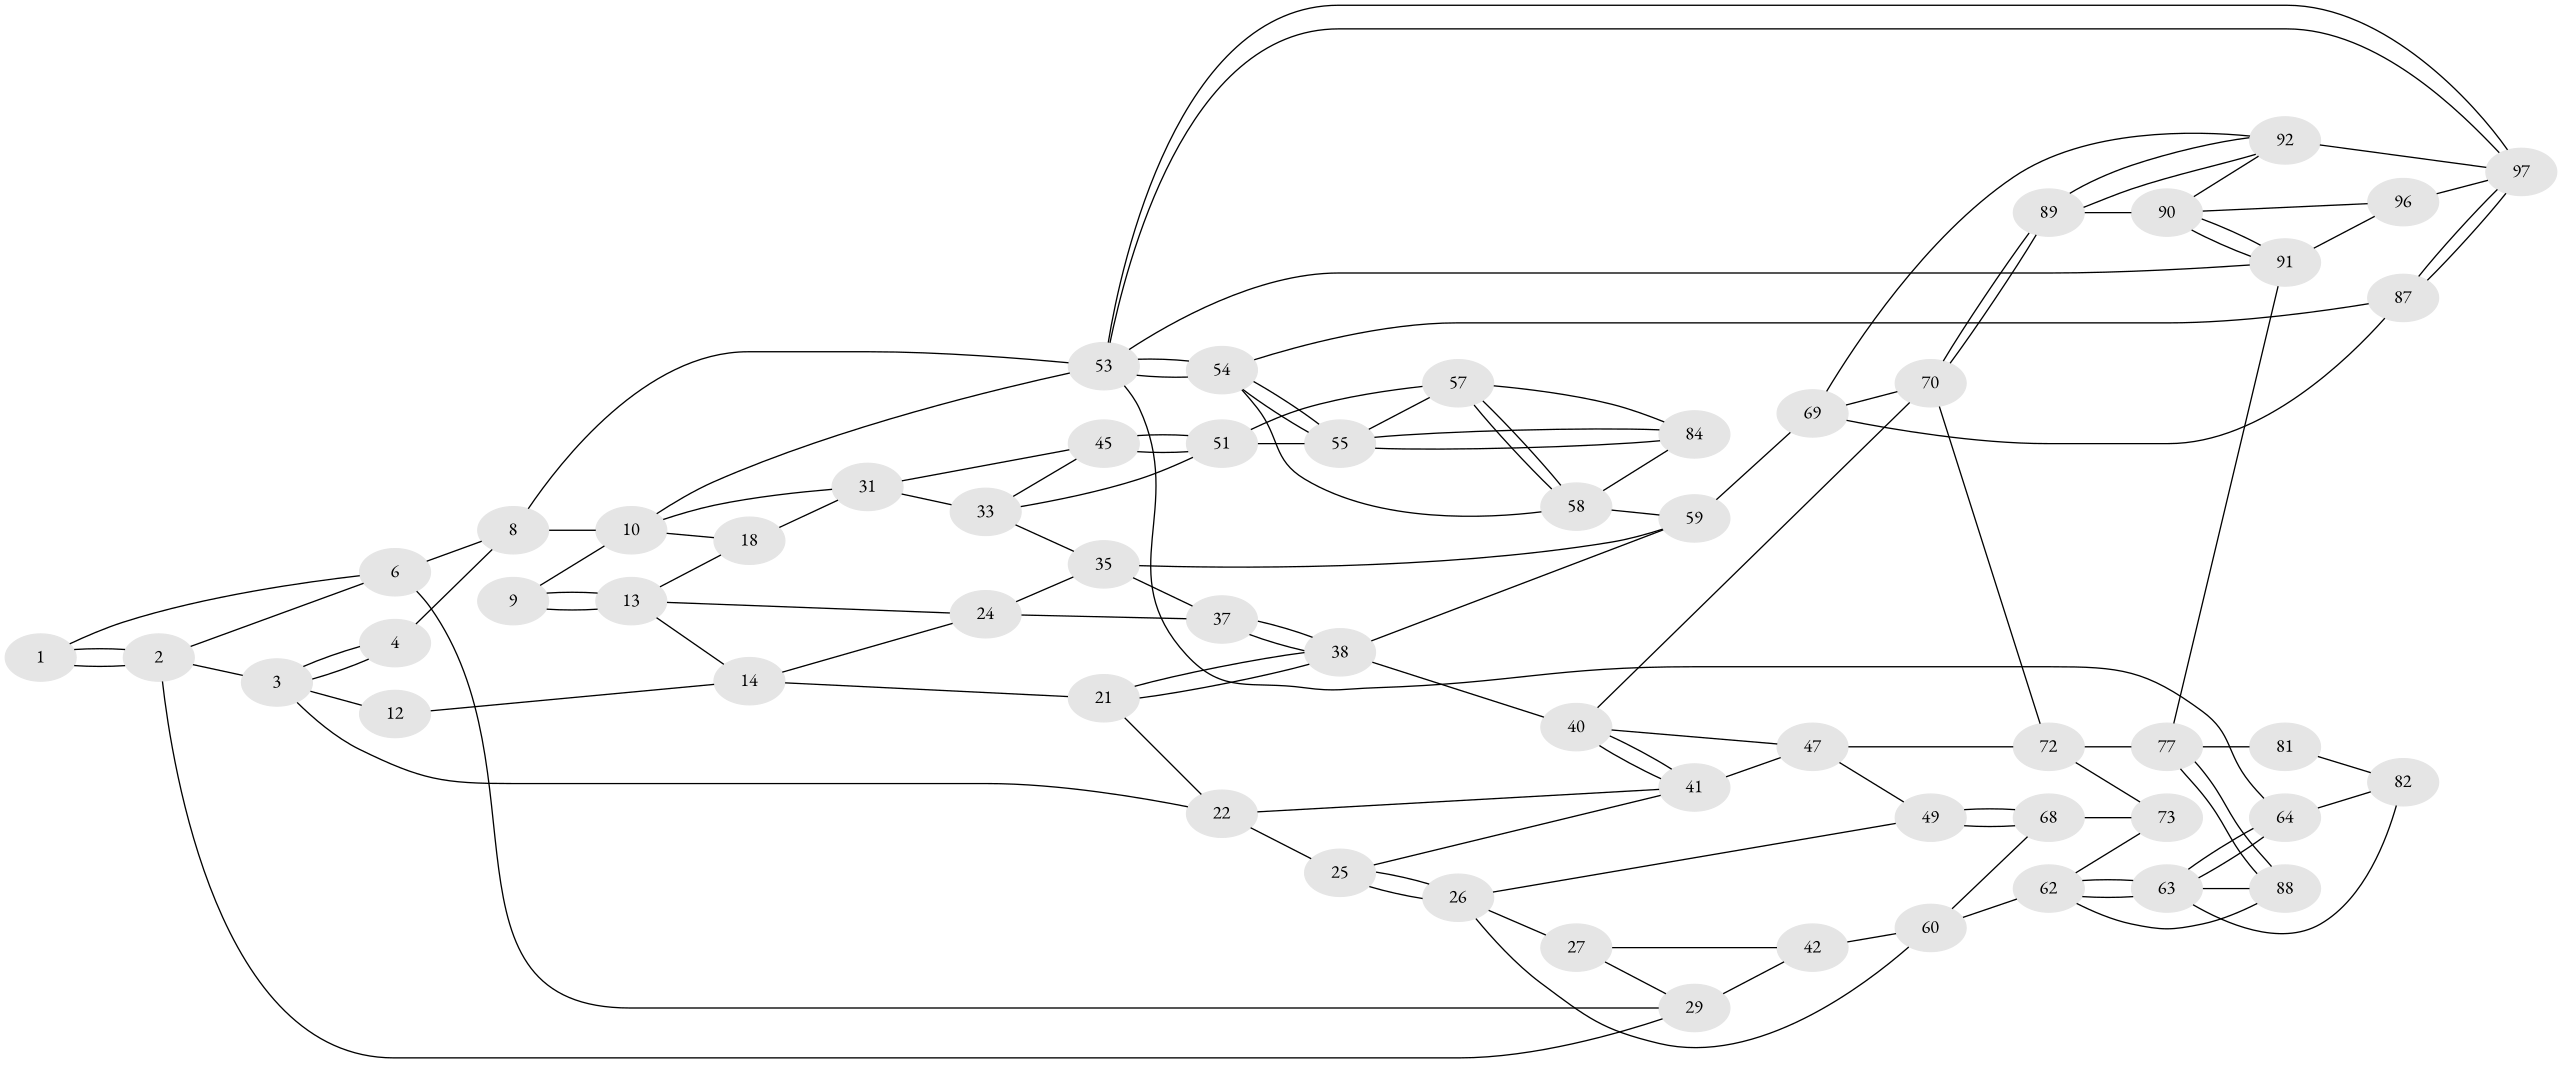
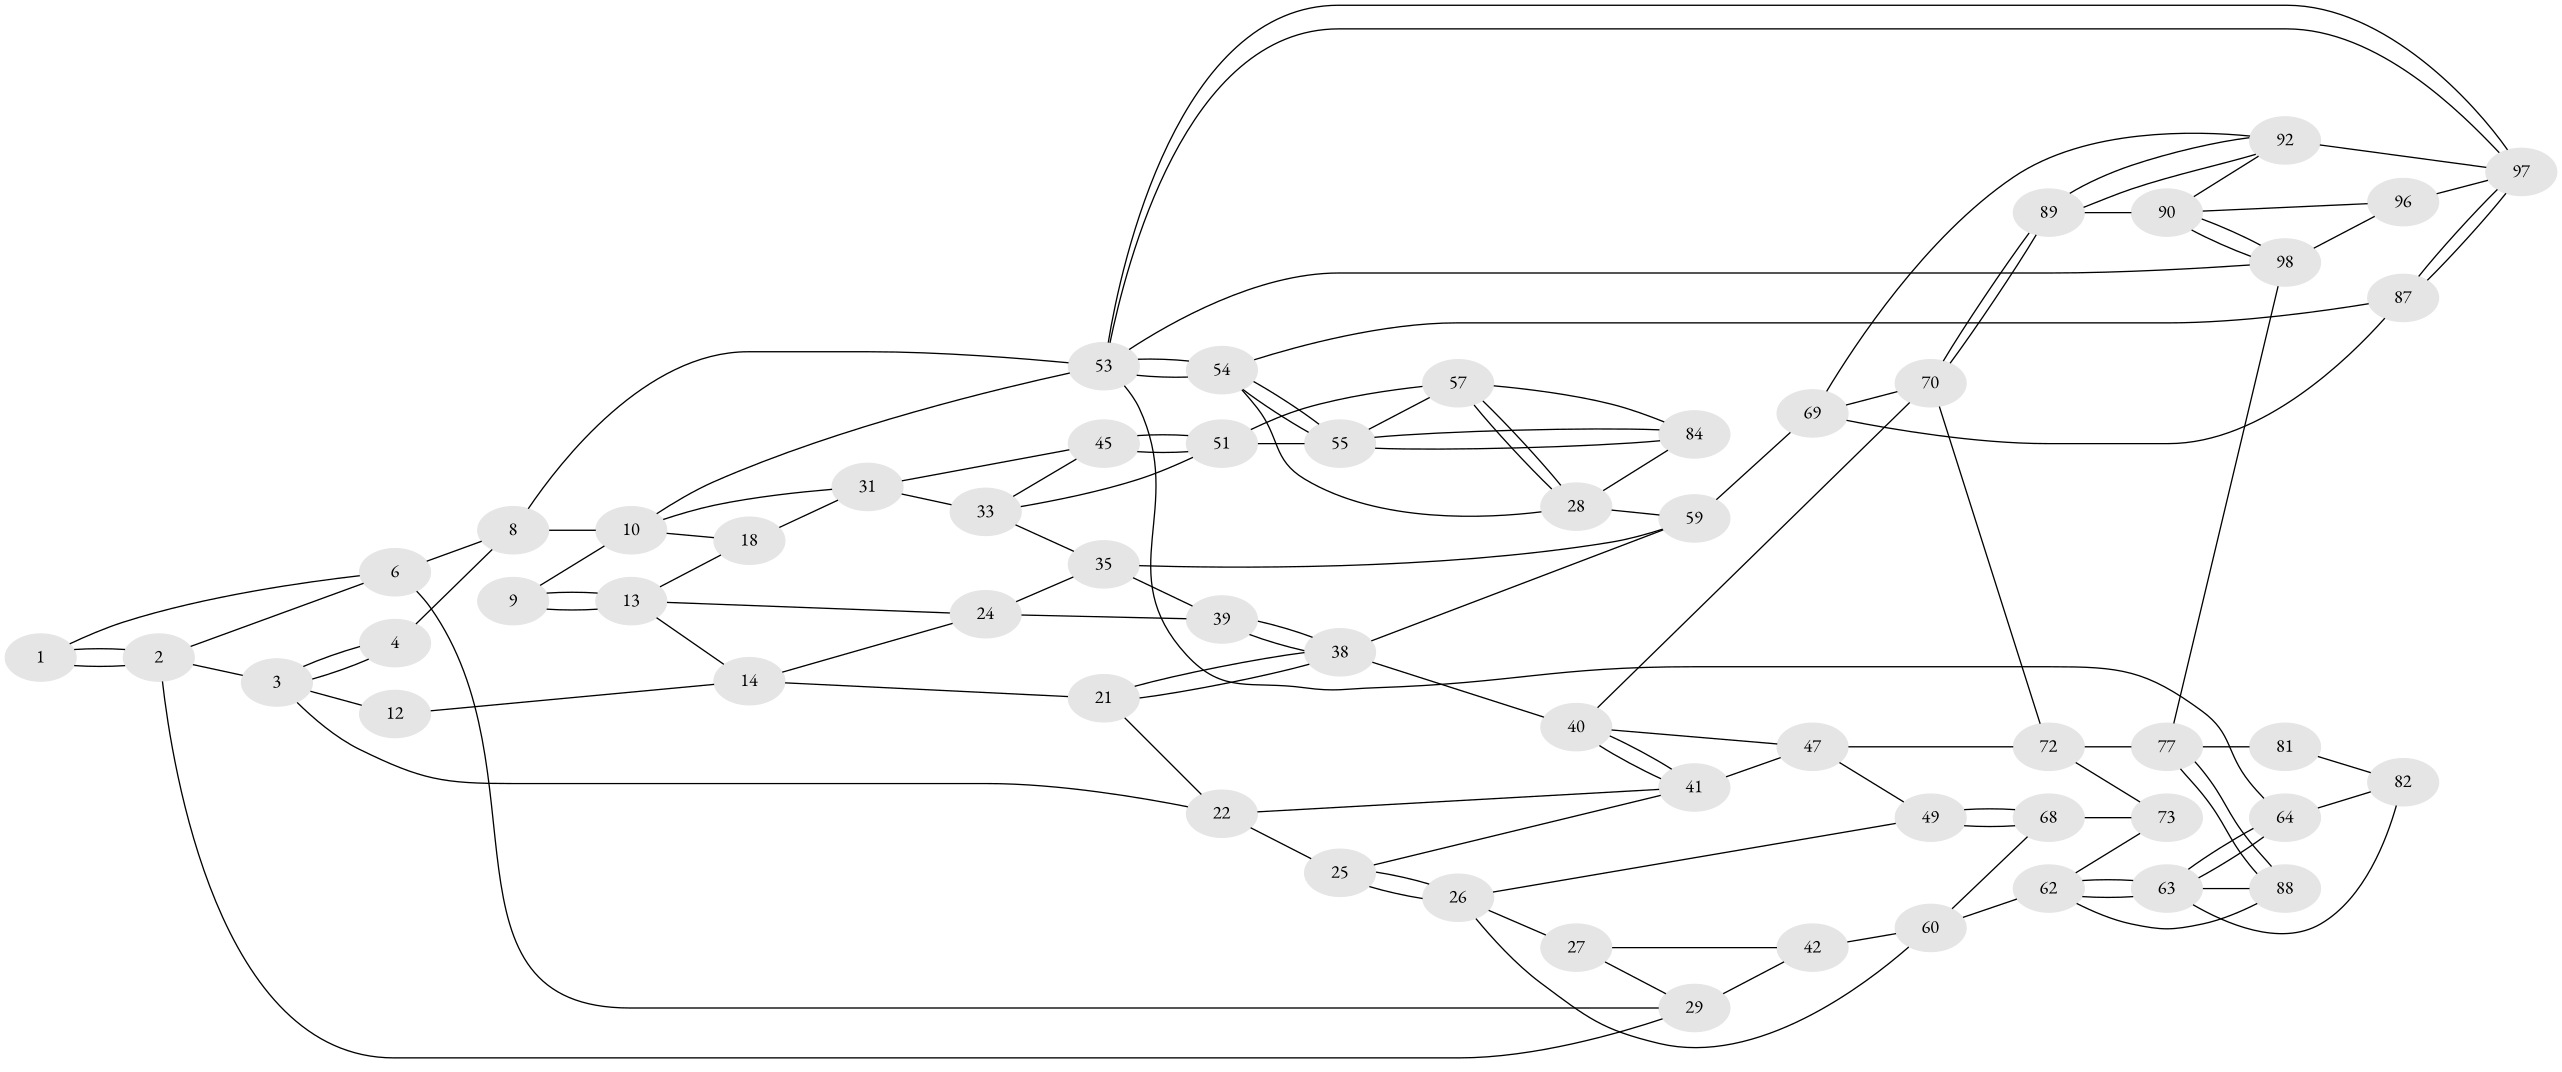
node "91": label "91" -> "98"
node "58": label "58" -> "28"
node "37": label "37" -> "39"
